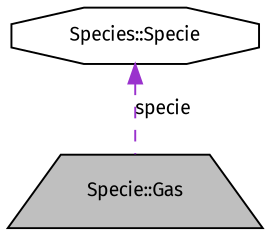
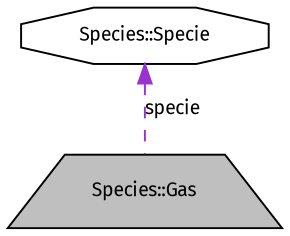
node "Specie::Gas": label "Specie::Gas" -> "Species::Gas"
